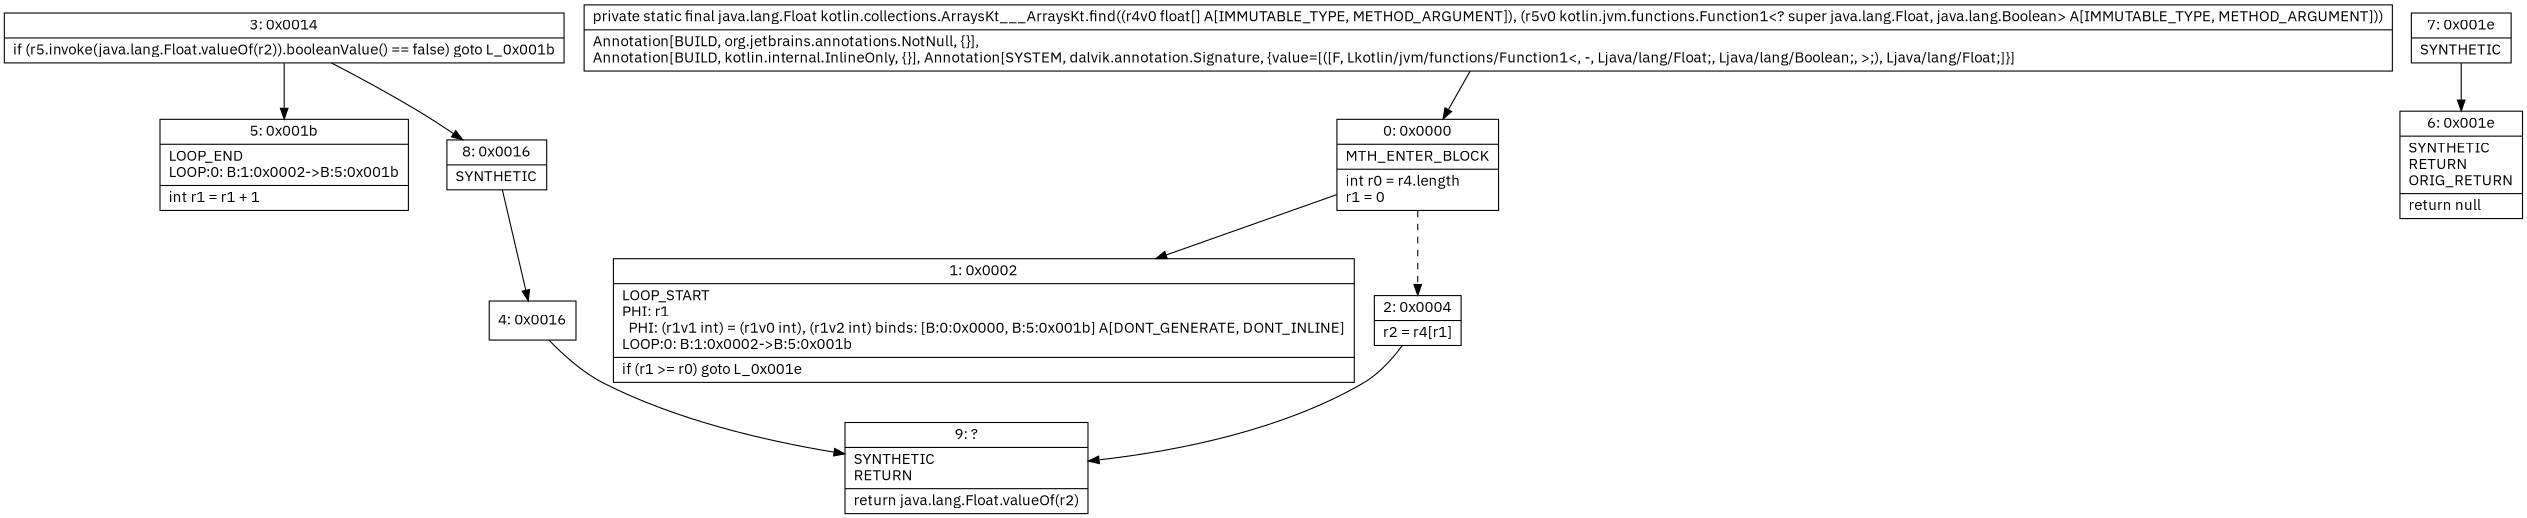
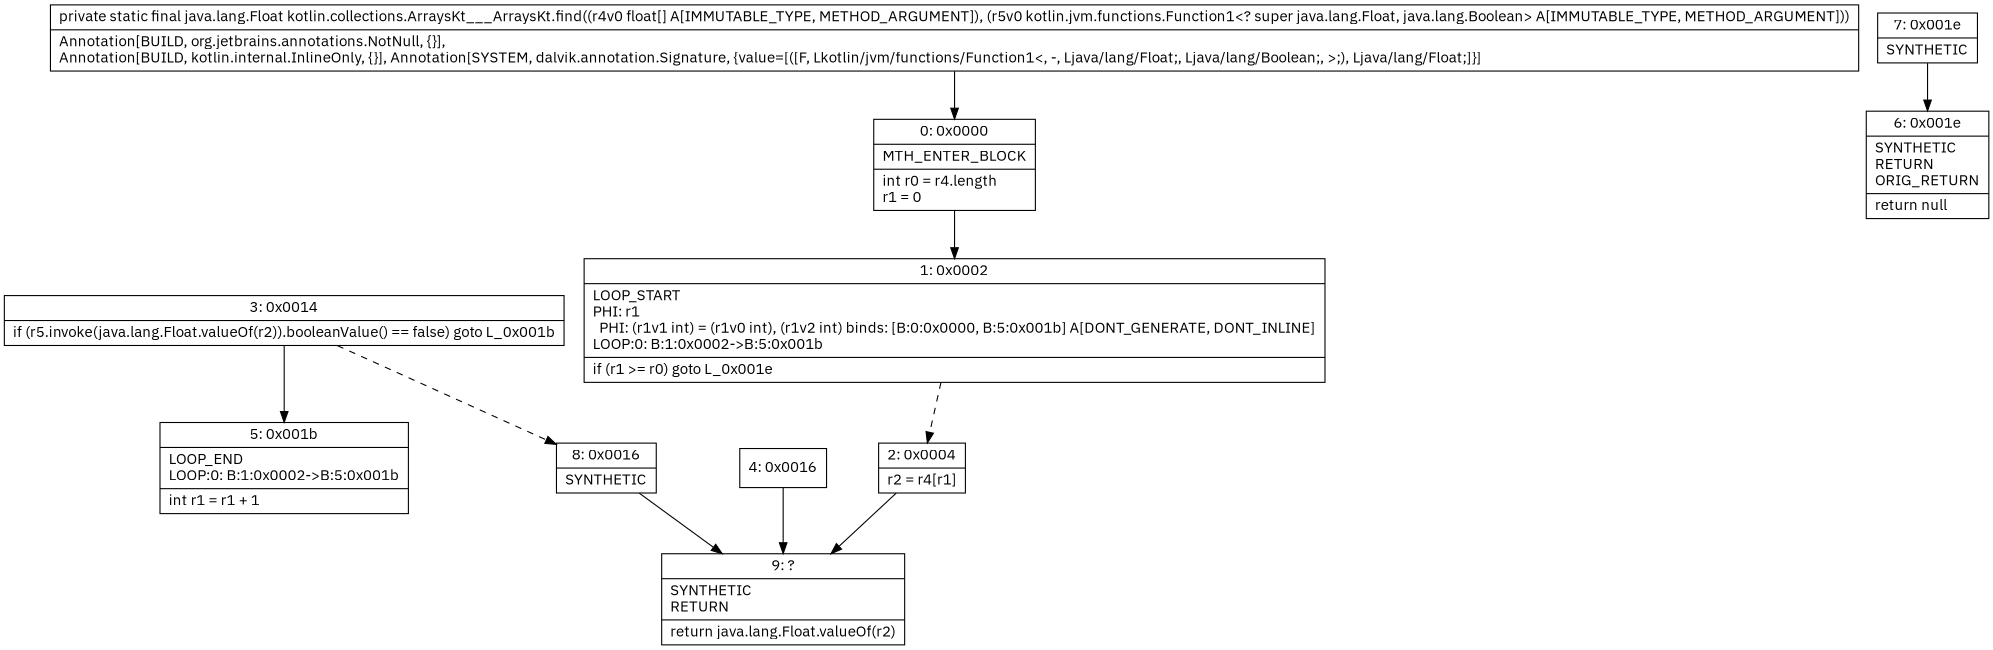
edge "3: 0x0014" -> "8: 0x0016": style solid -> dashed
edge "8: 0x0016" -> "4: 0x0016": now "8: 0x0016" -> "9: ?"
edge "0: 0x0000" -> "2: 0x0004": now "1: 0x0002" -> "2: 0x0004"
